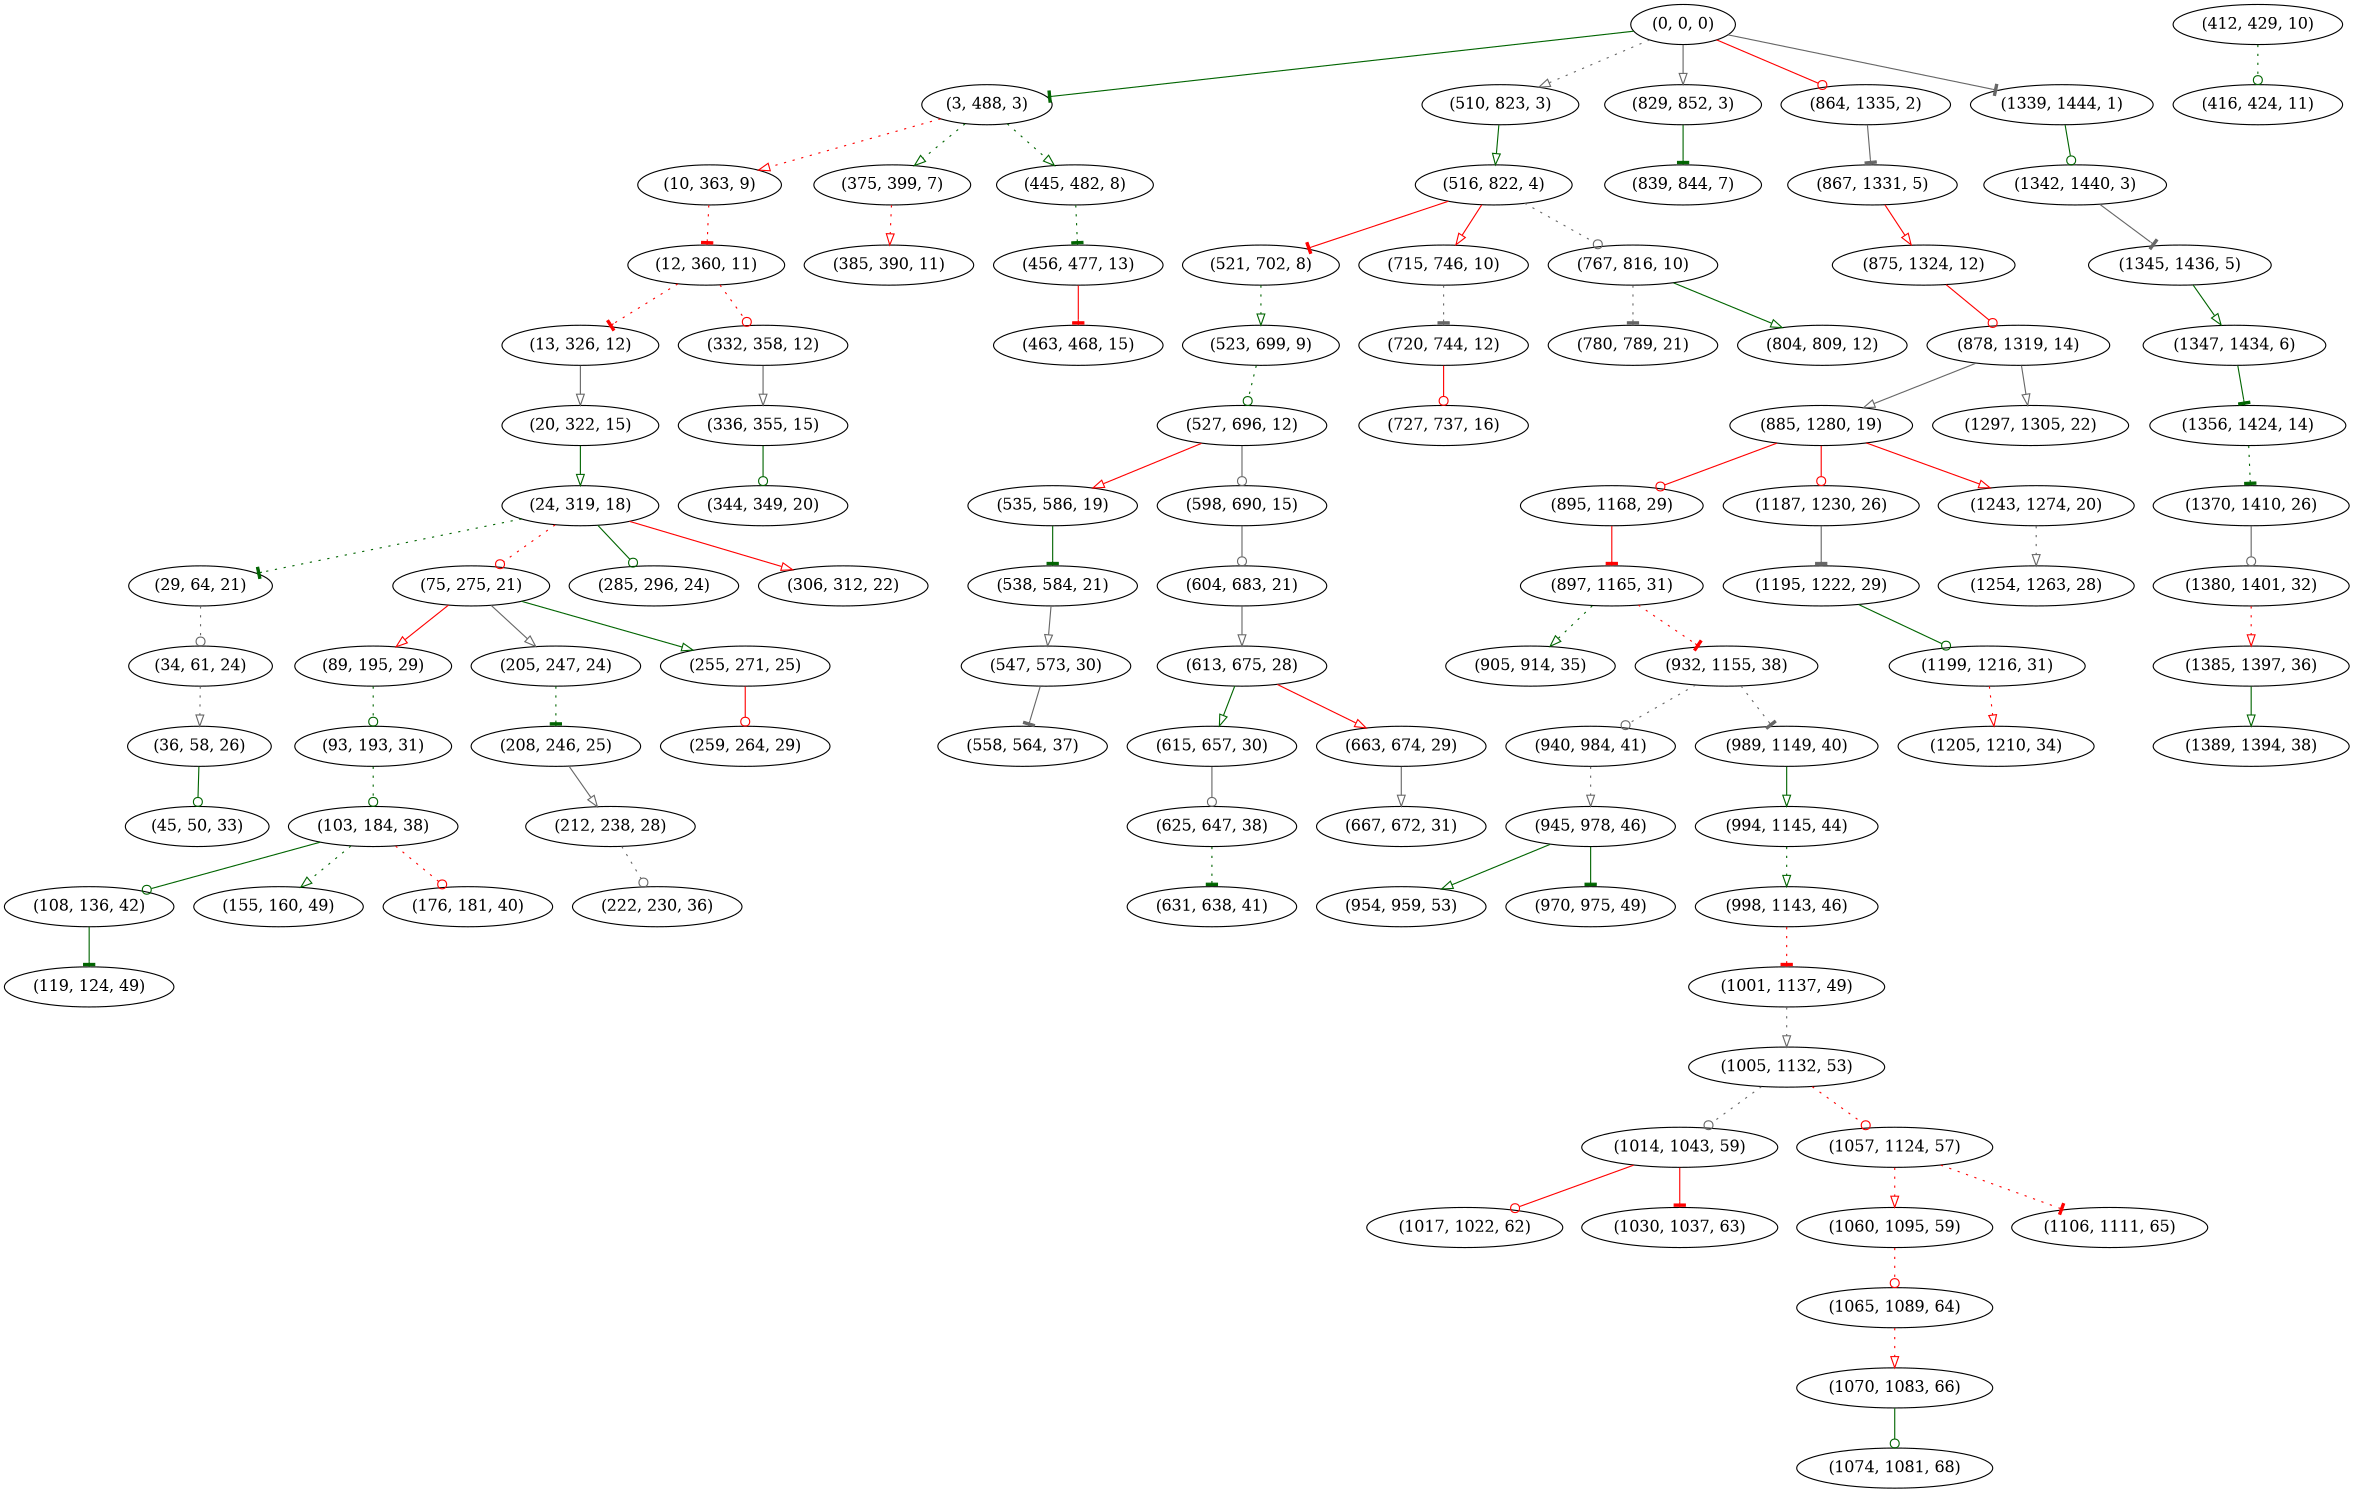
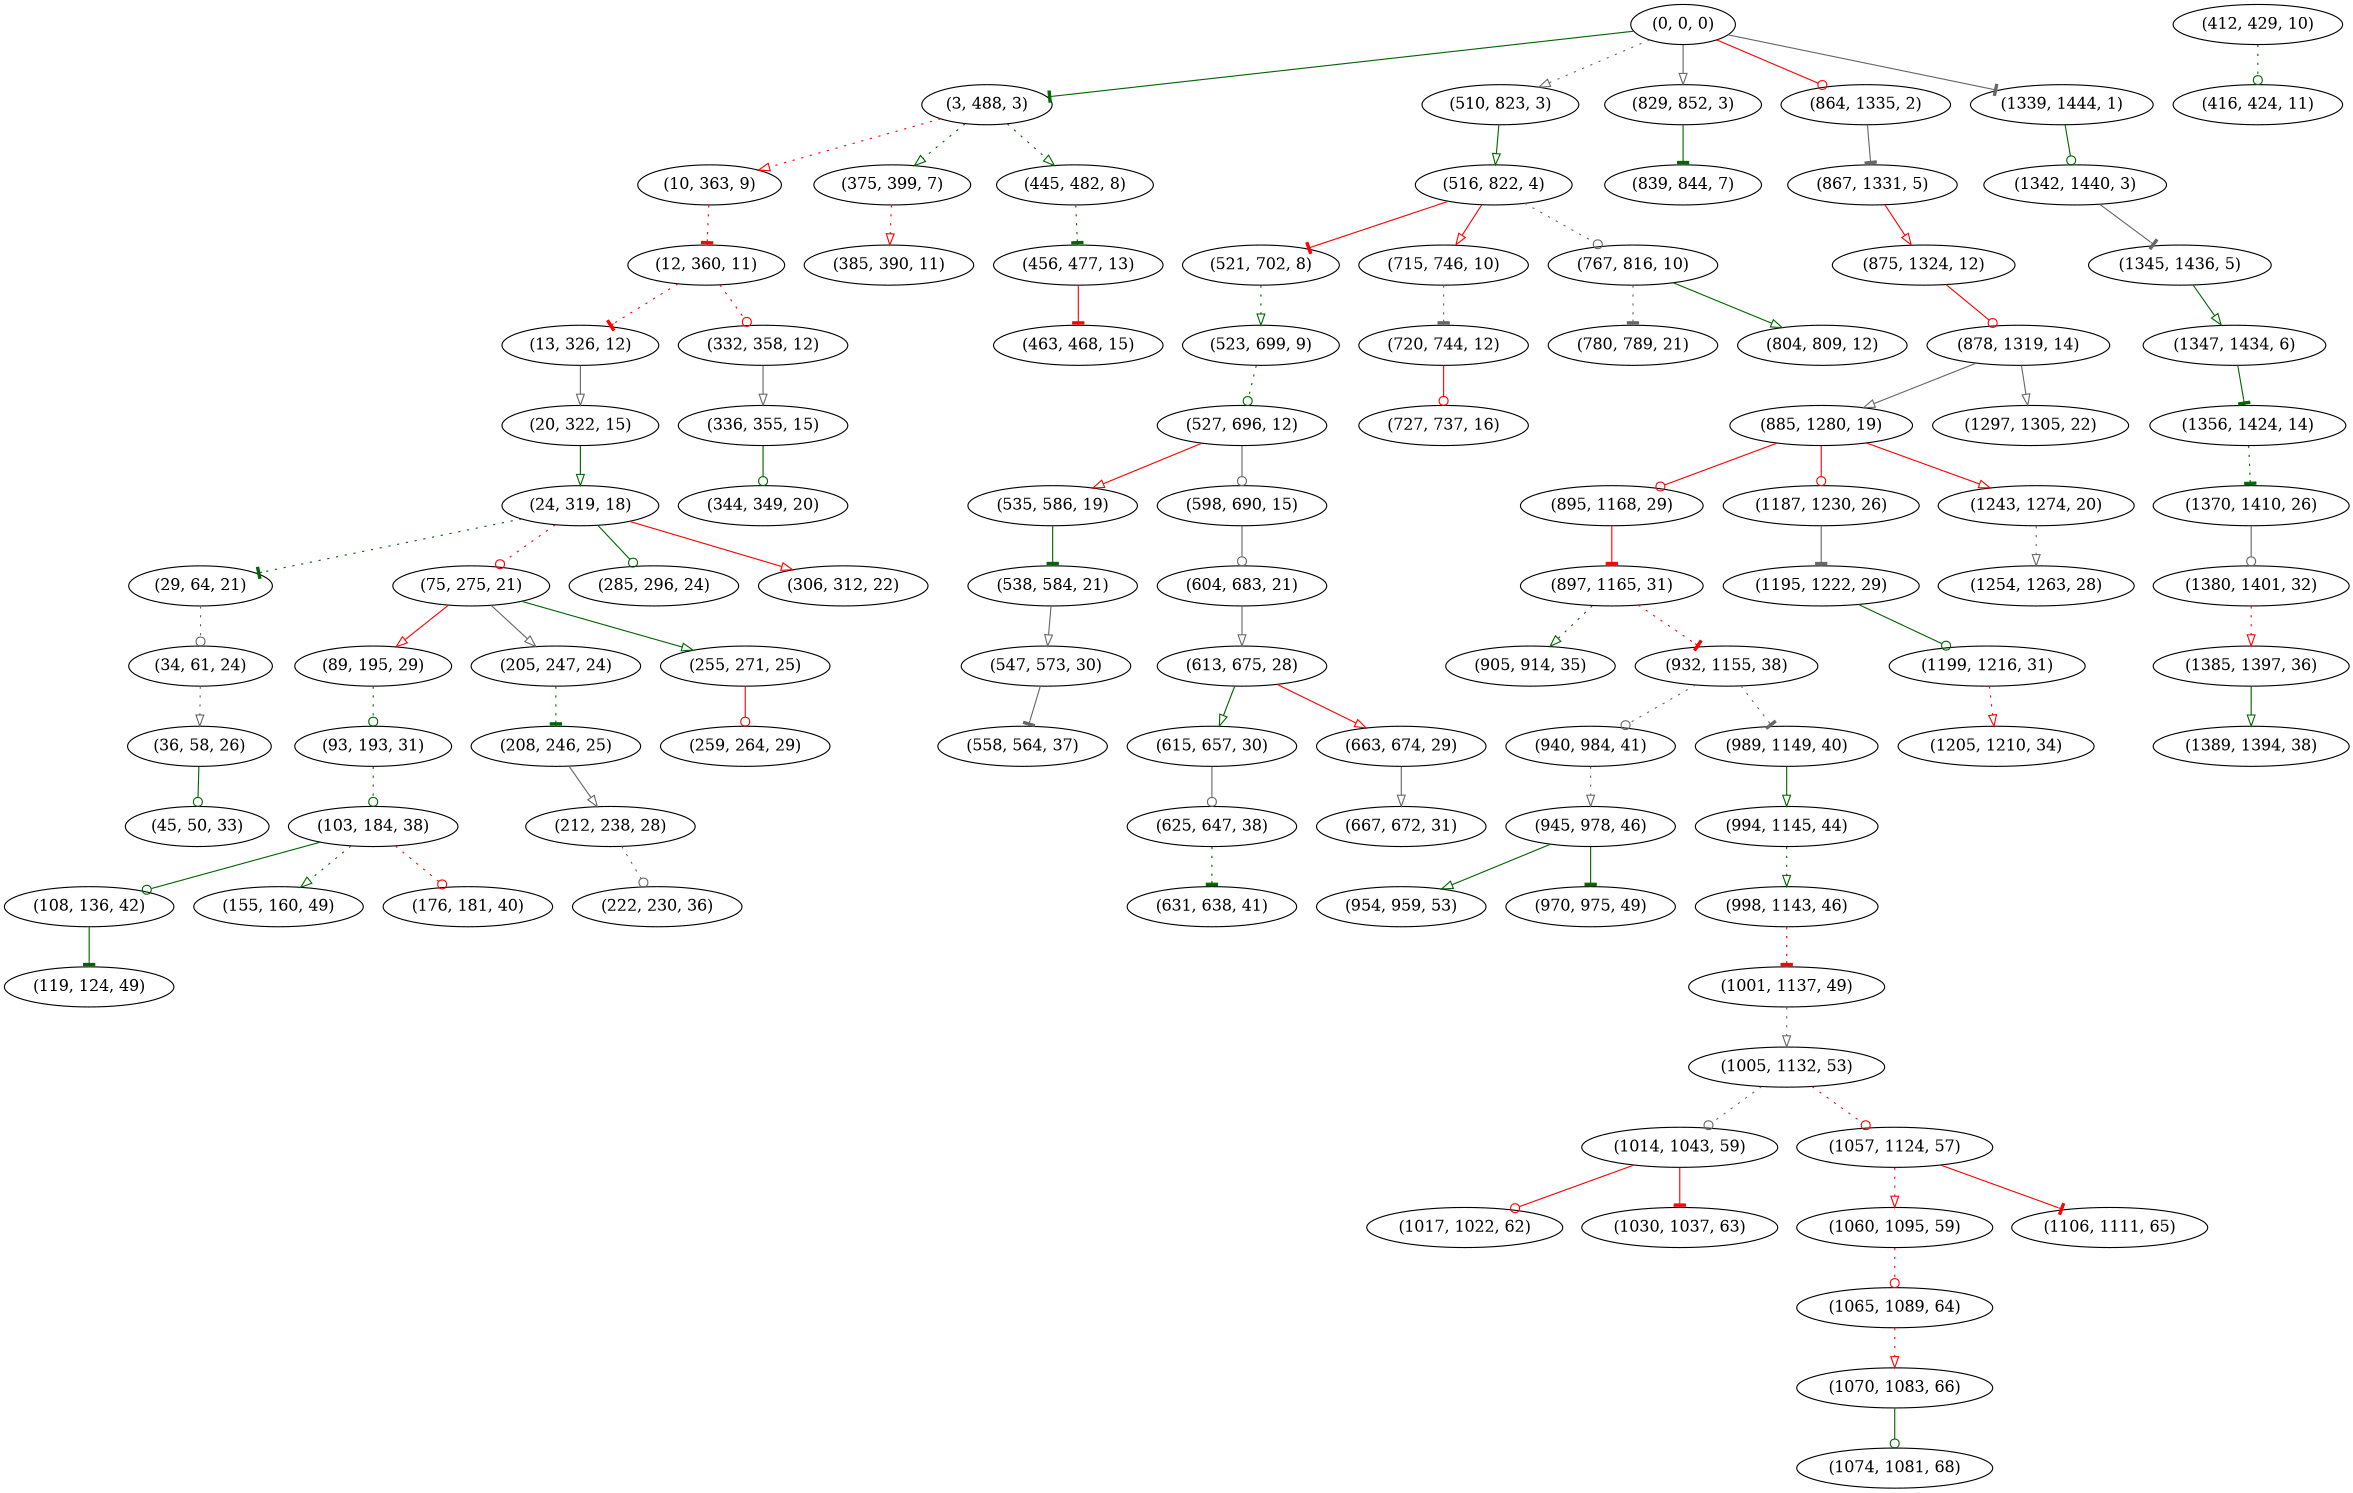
edge "(1057, 1124, 57)" -> "(1106, 1111, 65)": style dotted -> solid
